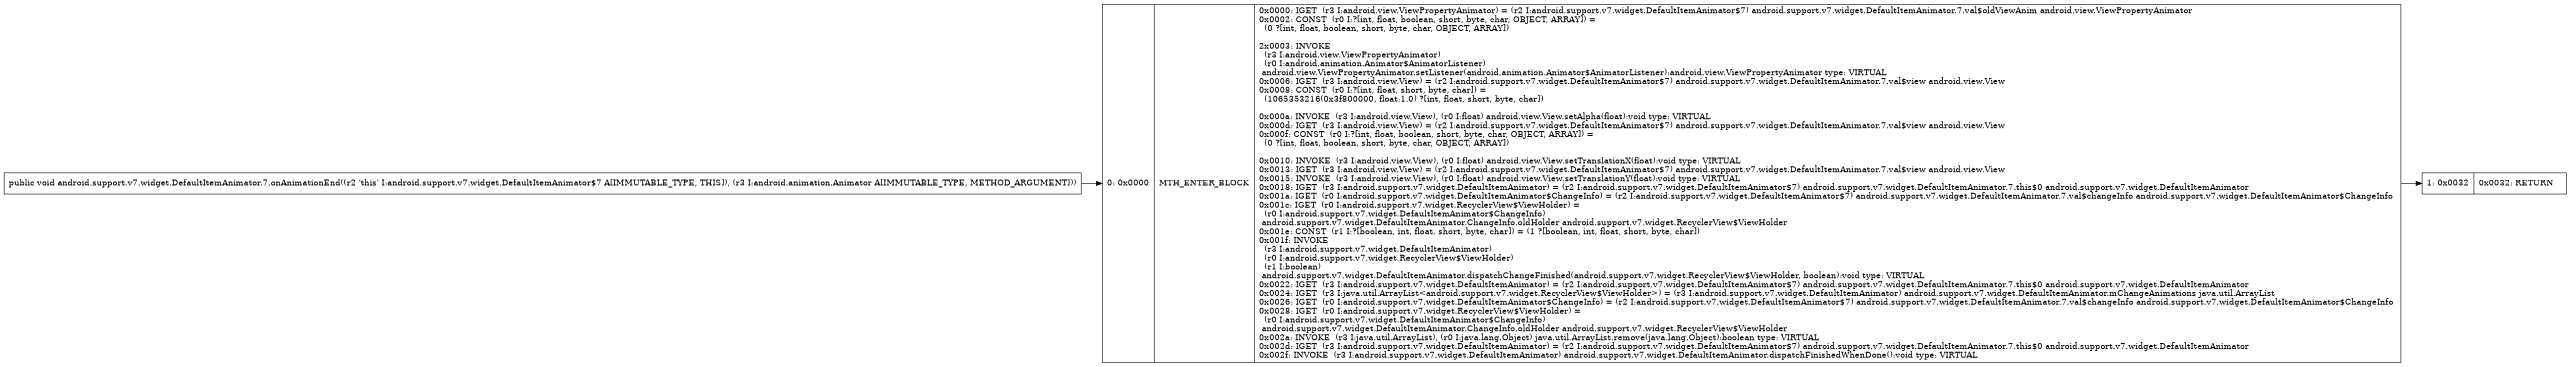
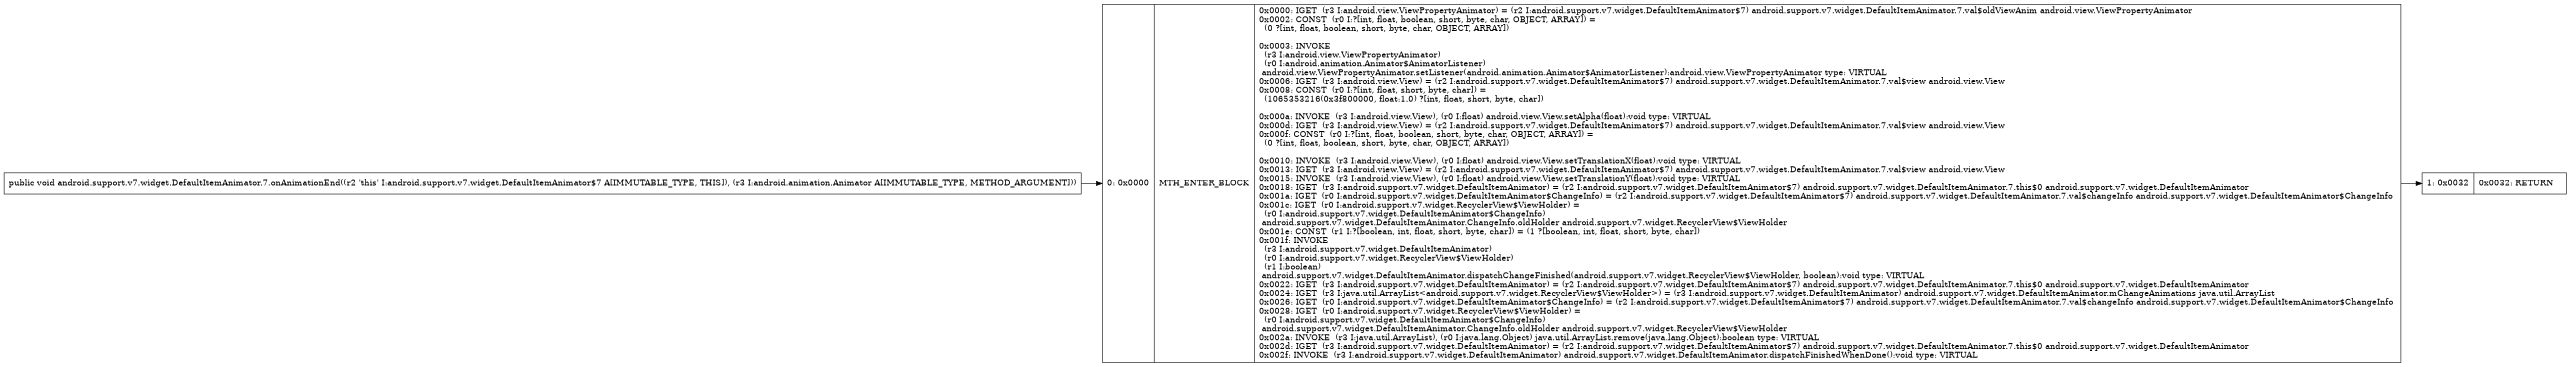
node "0: 0x0000": text "2x0003: INVOKE" -> "0x0003: INVOKE"
